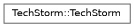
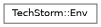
node "TechStorm::TechStorm": label "TechStorm::TechStorm" -> "TechStorm::Env"
